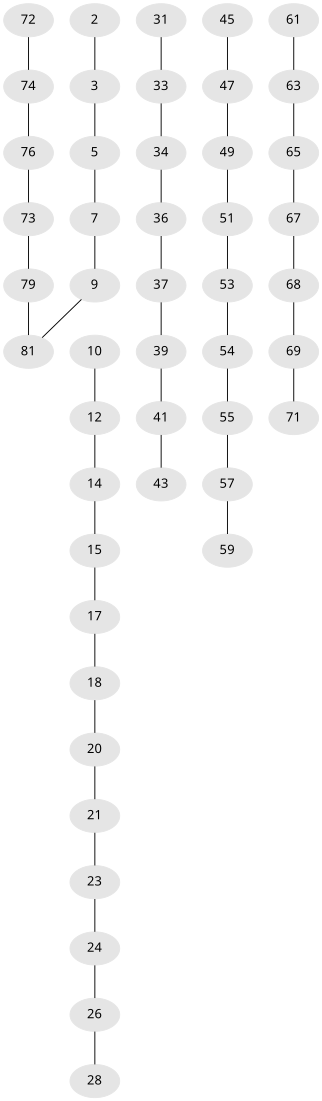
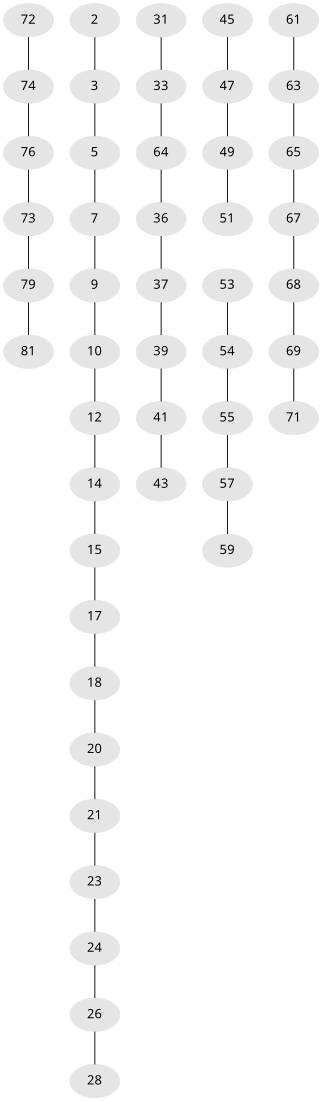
node "34": label "34" -> "64"
edge "51" -- "53": removed
edge "9" -- "81": now "9" -- "10"
